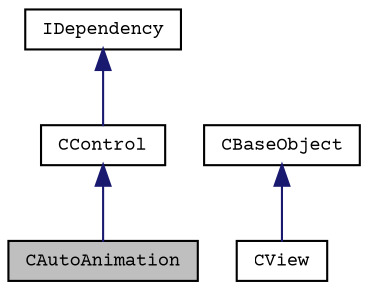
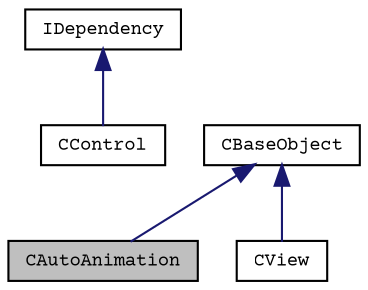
edge "CAutoAnimation" -> "CControl": now "CAutoAnimation" -> "CBaseObject"
